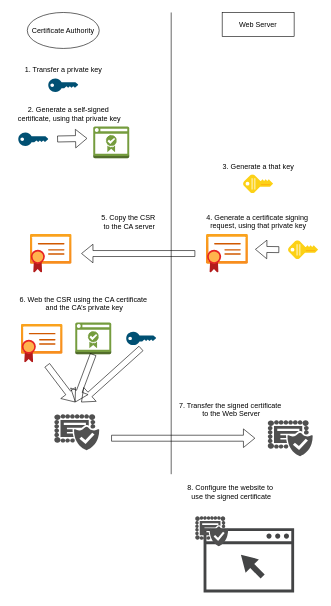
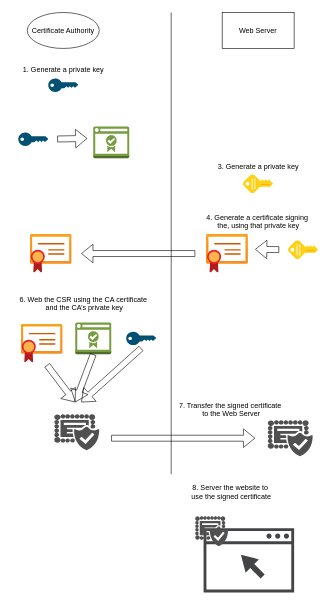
node "Web Server": size 72x24 -> 72x36
node "1. Transfer a private key": label "1. Transfer a private key" -> "1. Generate a private key"
node "2. Generate a self-signed certificate, using that private key": removed
node "3. Generate a that key": label "3. Generate a that key" -> "3. Generate a private key"
node "5. Copy the CSR to the CA server": removed
node "4. Generate a certificate signing request, using that private key": label "4. Generate a certificate signing request, using that private key" -> "4. Generate a certificate signing the, using that private key"
node "8. Configure the website to use the signed certificate": label "8. Configure the website to use the signed certificate" -> "8. Server the website to use the signed certificate"
